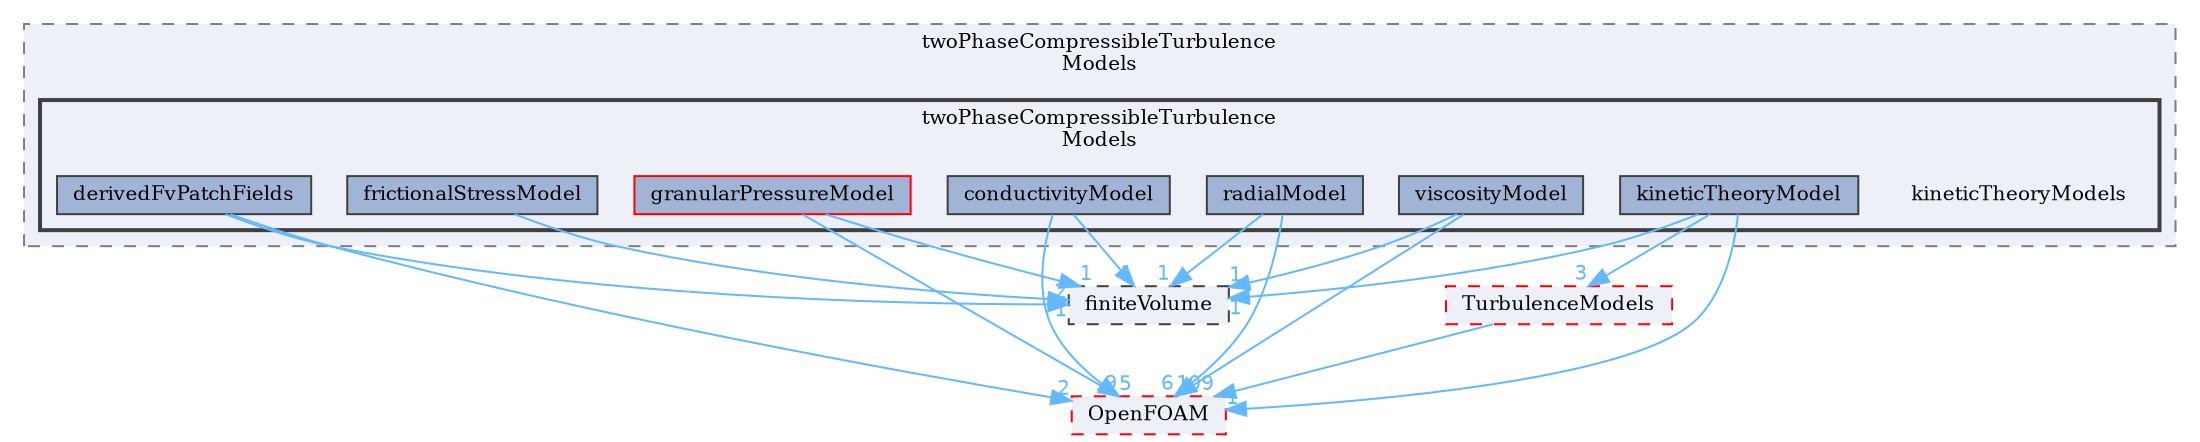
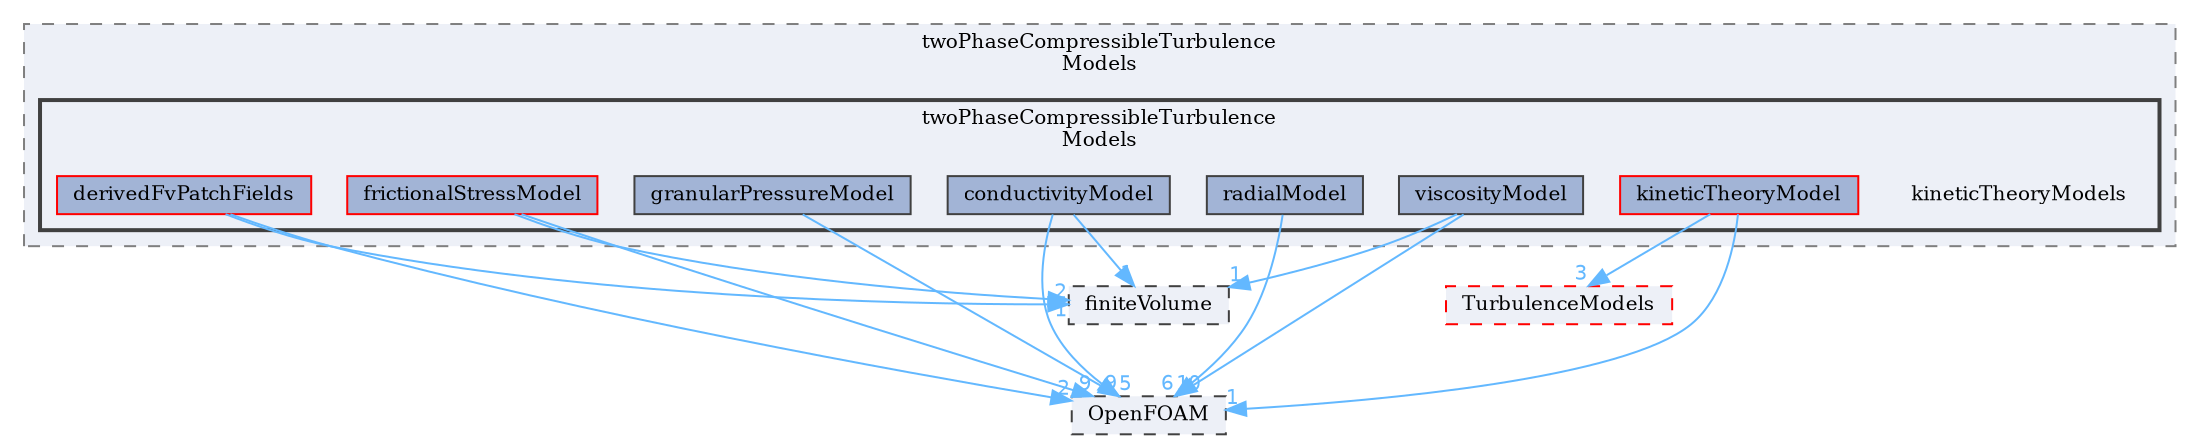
node "derivedFvPatchFields": color grey25 -> red
node "frictionalStressModel": color grey25 -> red
node "granularPressureModel": color red -> grey25
node "kineticTheoryModel": color grey25 -> red
edge "radialModel" -> "finiteVolume": removed
edge "granularPressureModel" -> "finiteVolume": removed
edge "kineticTheoryModel" -> "finiteVolume": removed
edge "TurbulenceModels" -> "OpenFOAM": now "frictionalStressModel" -> "OpenFOAM"
node "OpenFOAM": color red -> grey25
